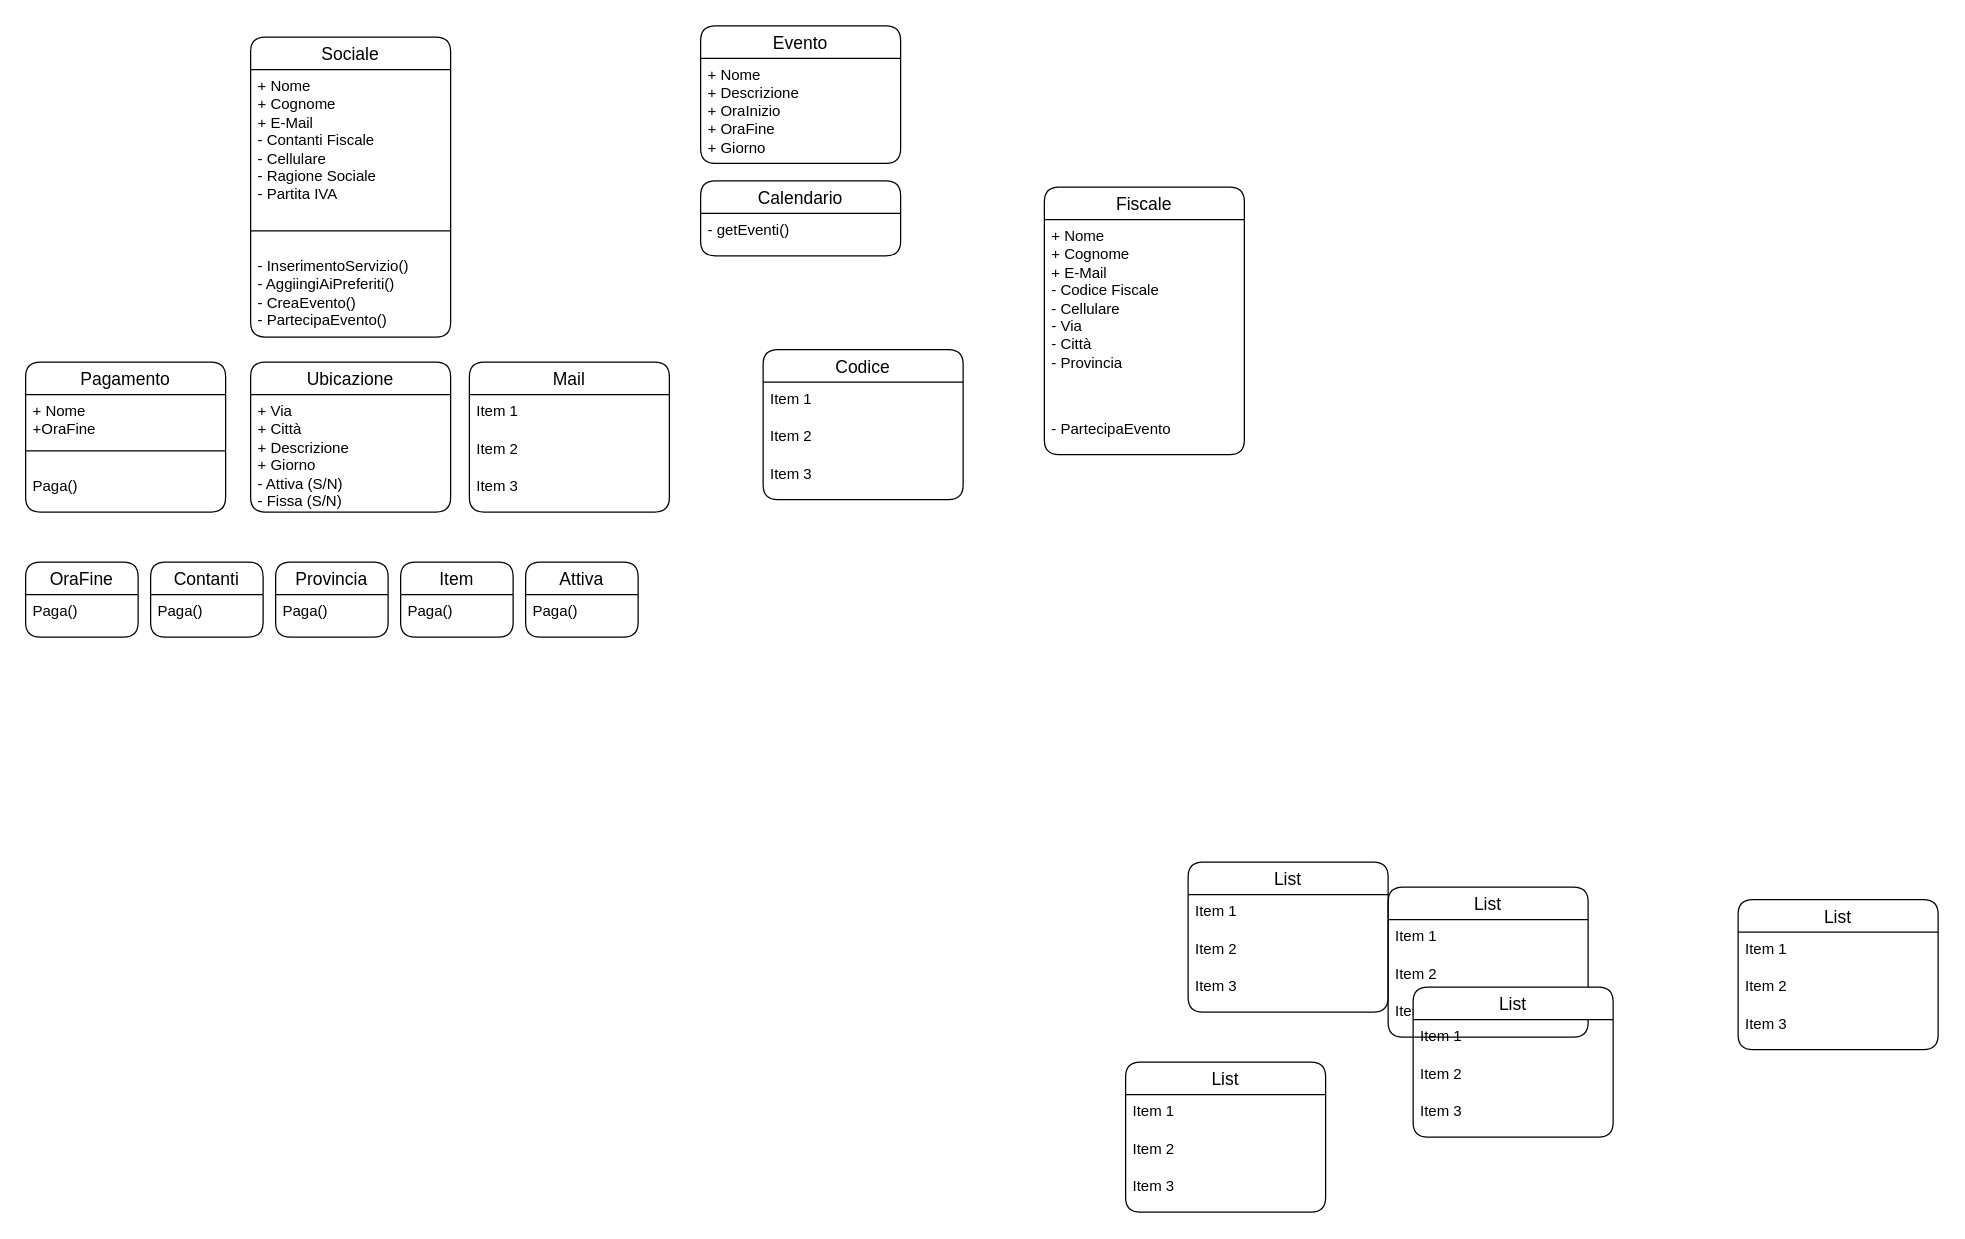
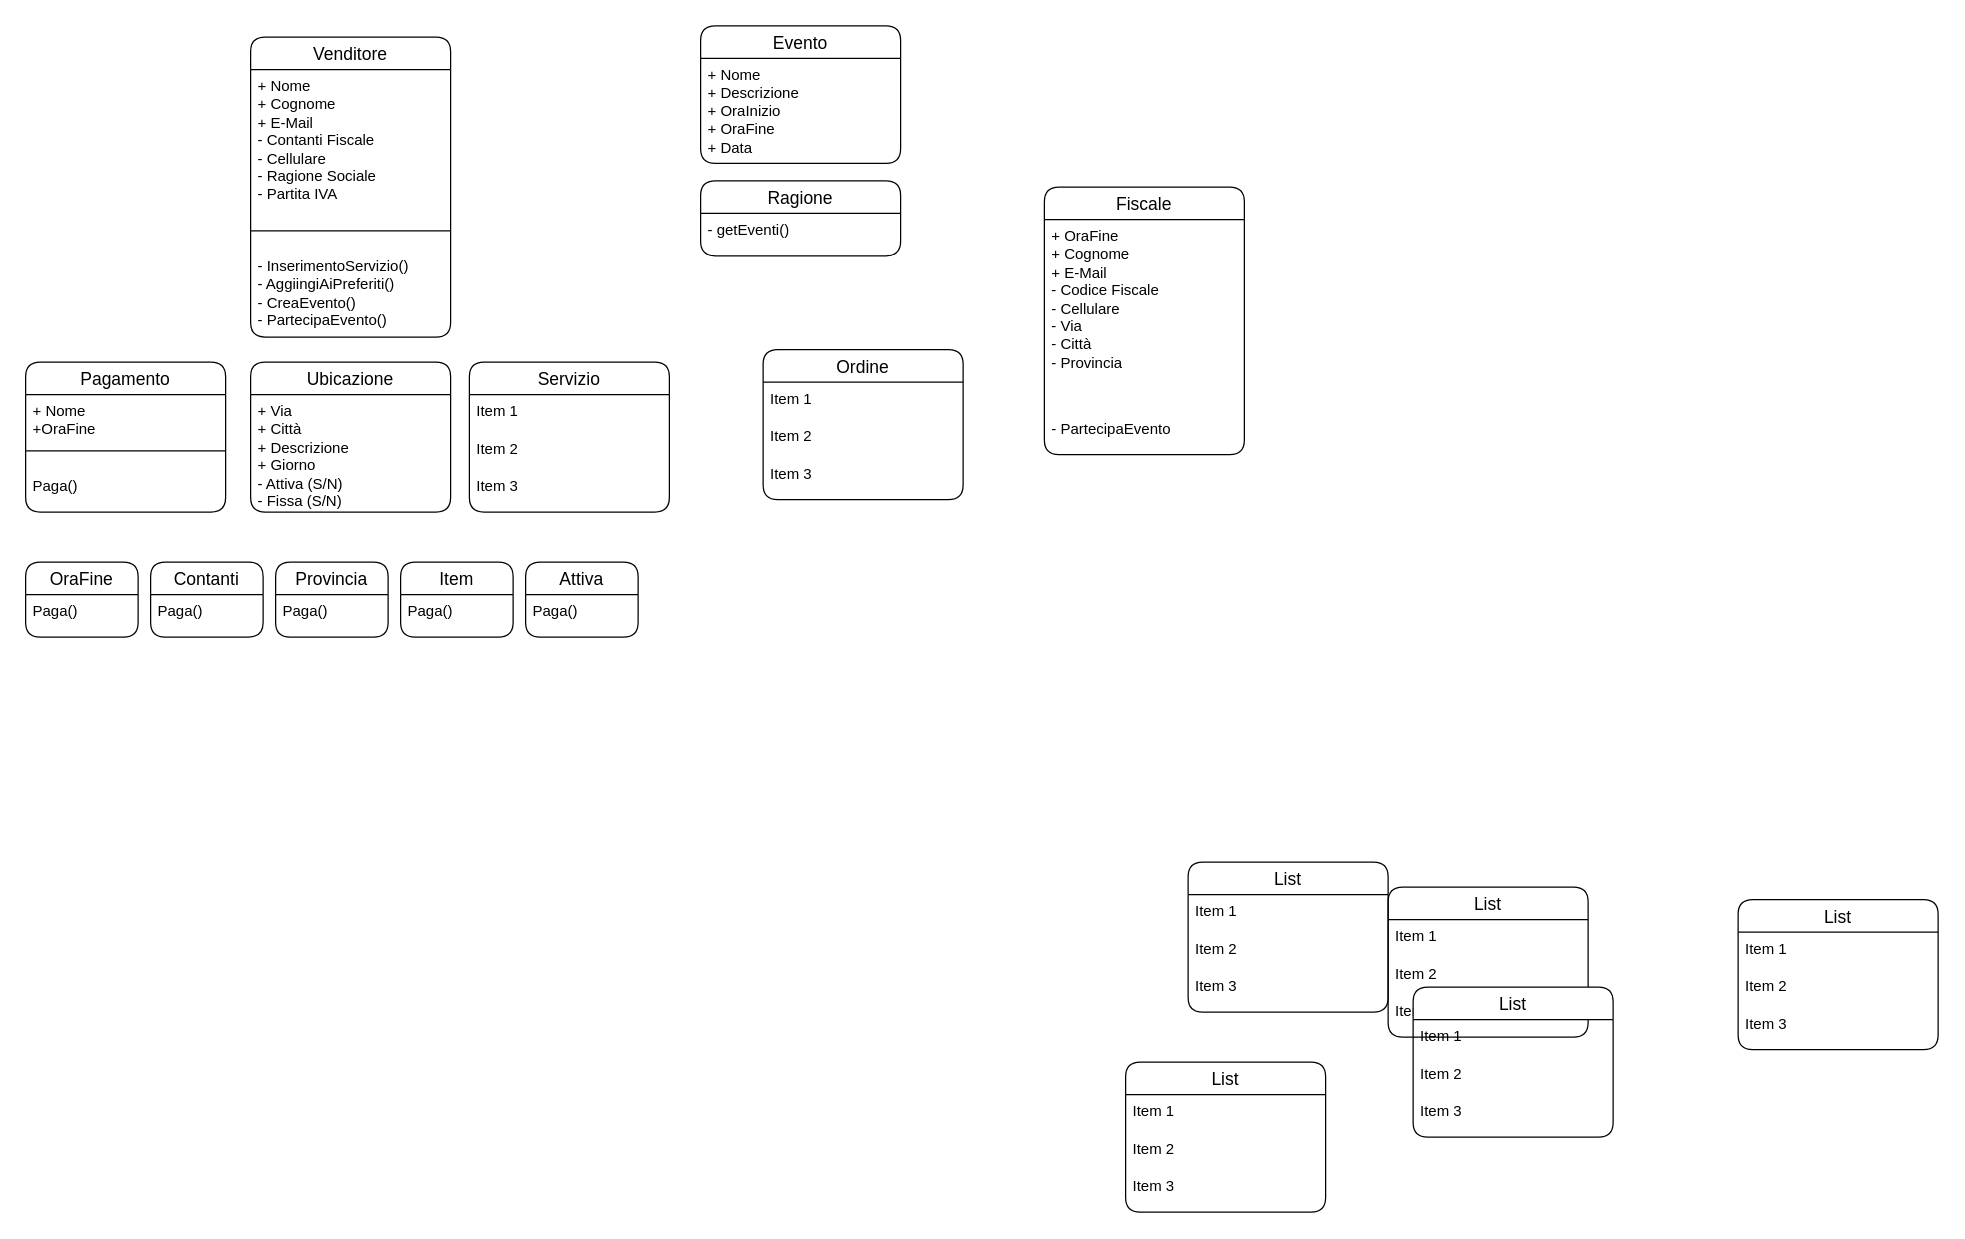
node "Sociale": label "Sociale" -> "Venditore"
node "+ Nome + Descrizione + OraInizio + OraFine + Giorno": label "+ Nome + Descrizione + OraInizio + OraFine + Giorno" -> "+ Nome + Descrizione + OraInizio + OraFine + Data"
node "Calendario": label "Calendario" -> "Ragione"
node "+ Nome + Cognome + E-Mail - Codice Fiscale - Cellulare - Via - Città - Provincia": label "+ Nome + Cognome + E-Mail - Codice Fiscale - Cellulare - Via - Città - Provincia" -> "+ OraFine + Cognome + E-Mail - Codice Fiscale - Cellulare - Via - Città - Provincia"
node "Codice": label "Codice" -> "Ordine"
node "Mail": label "Mail" -> "Servizio"
